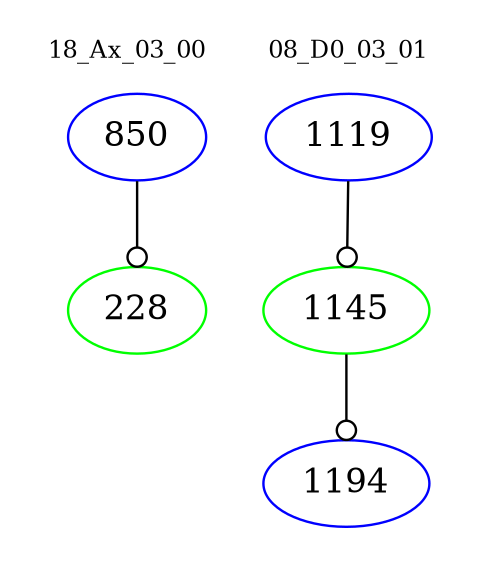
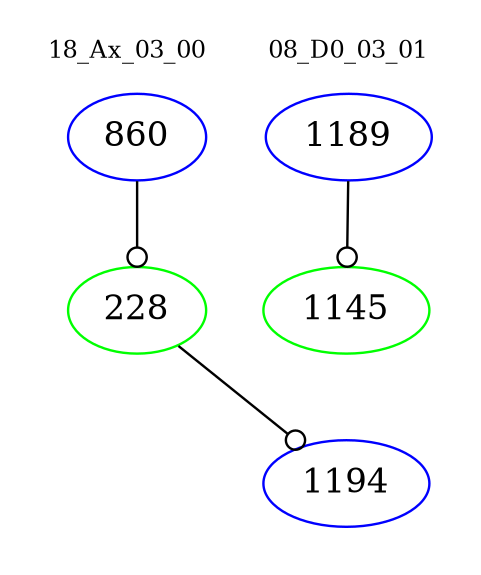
node "850": label "850" -> "860"
node "1119": label "1119" -> "1189"
edge "1145" -> "1194": now "228" -> "1194"
